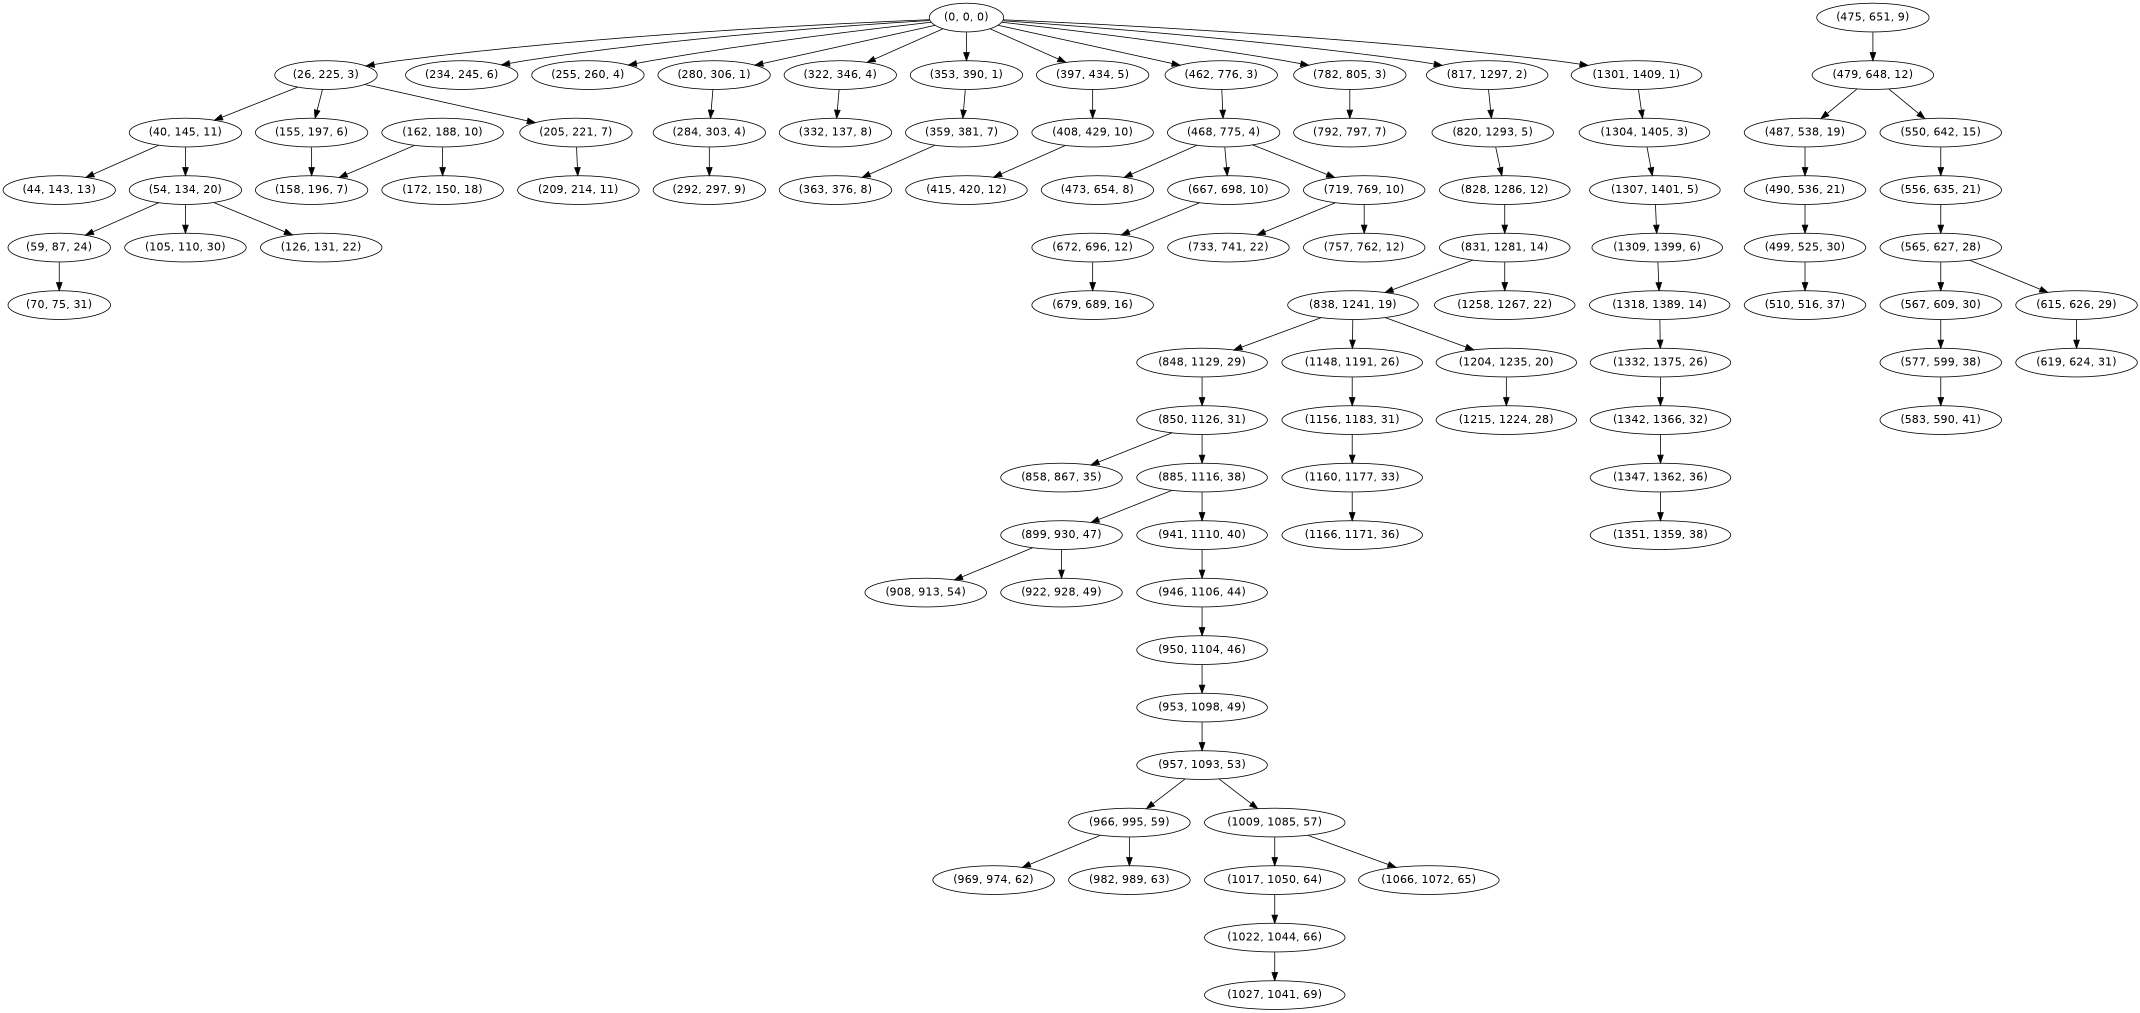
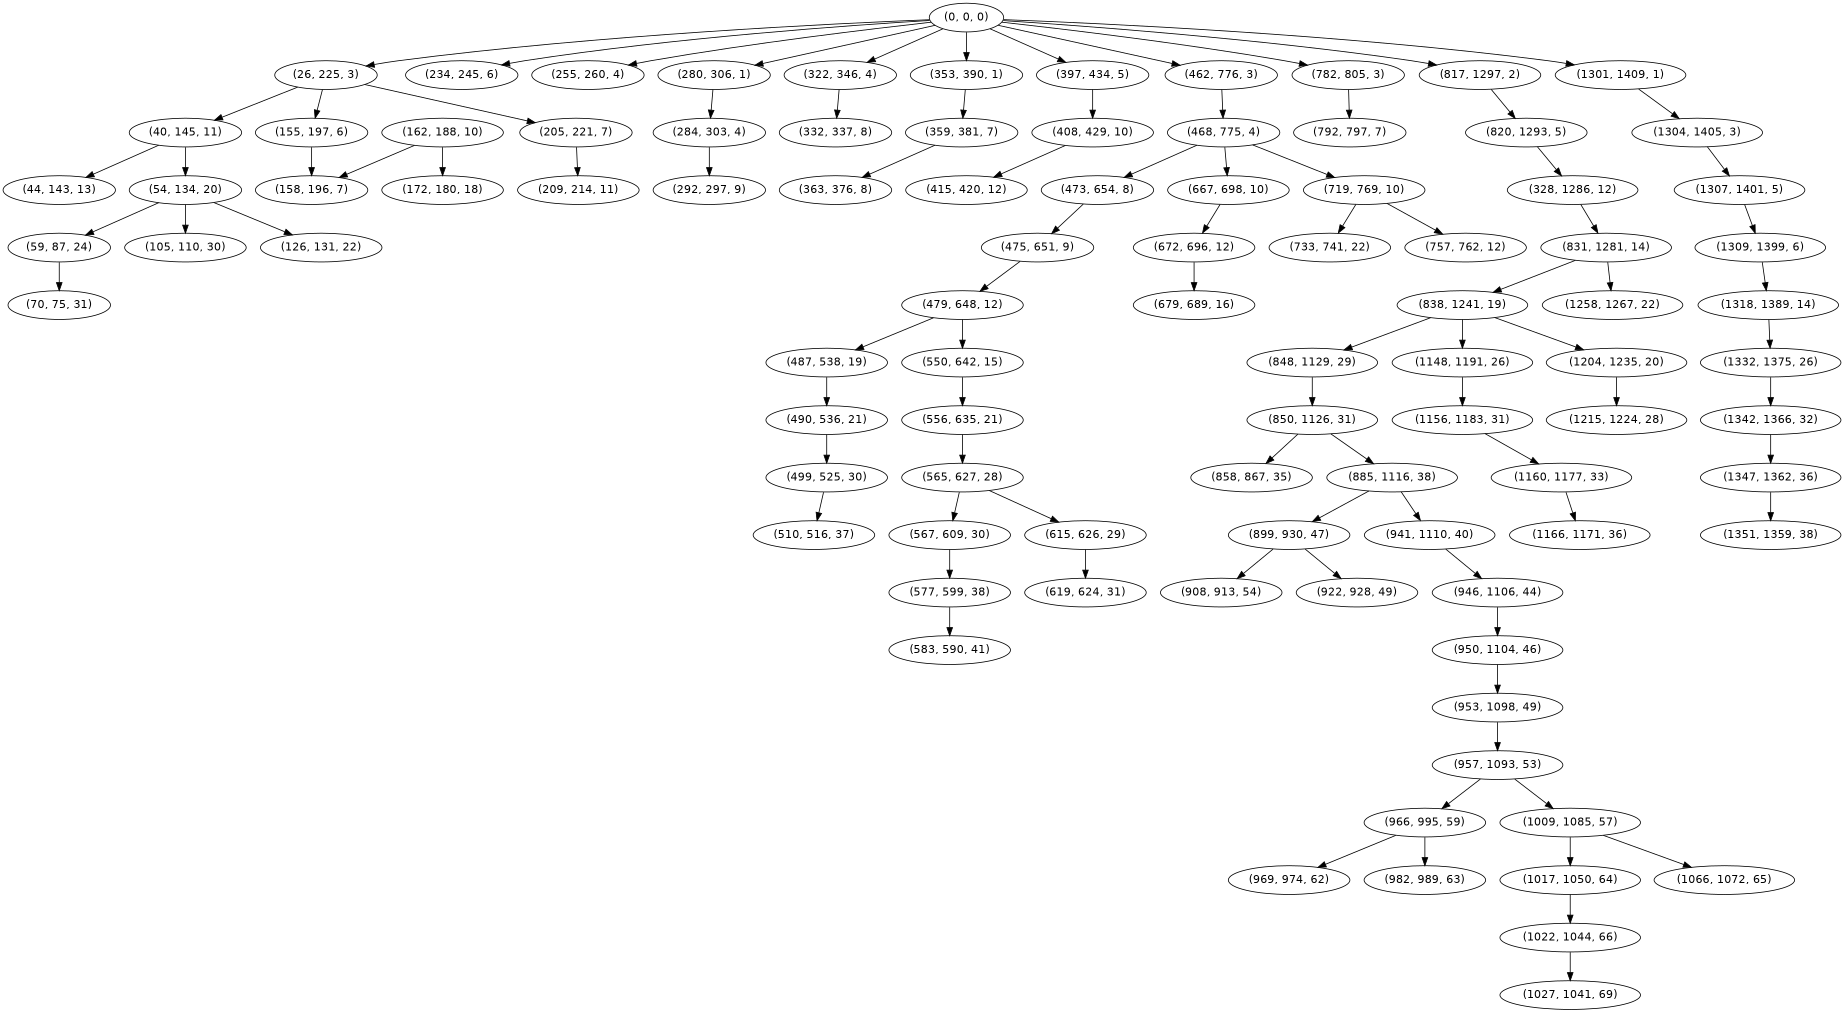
node "(332, 137, 8)": label "(332, 137, 8)" -> "(332, 337, 8)"
node "(172, 150, 18)": label "(172, 150, 18)" -> "(172, 180, 18)"
node "(828, 1286, 12)": label "(828, 1286, 12)" -> "(328, 1286, 12)"
edge "(473, 654, 8)" -> "(475, 651, 9)": added
